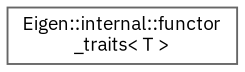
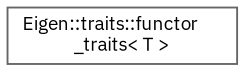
node "Eigen::internal::functor _traits< T >": label "Eigen::internal::functor _traits< T >" -> "Eigen::traits::functor _traits< T >"
